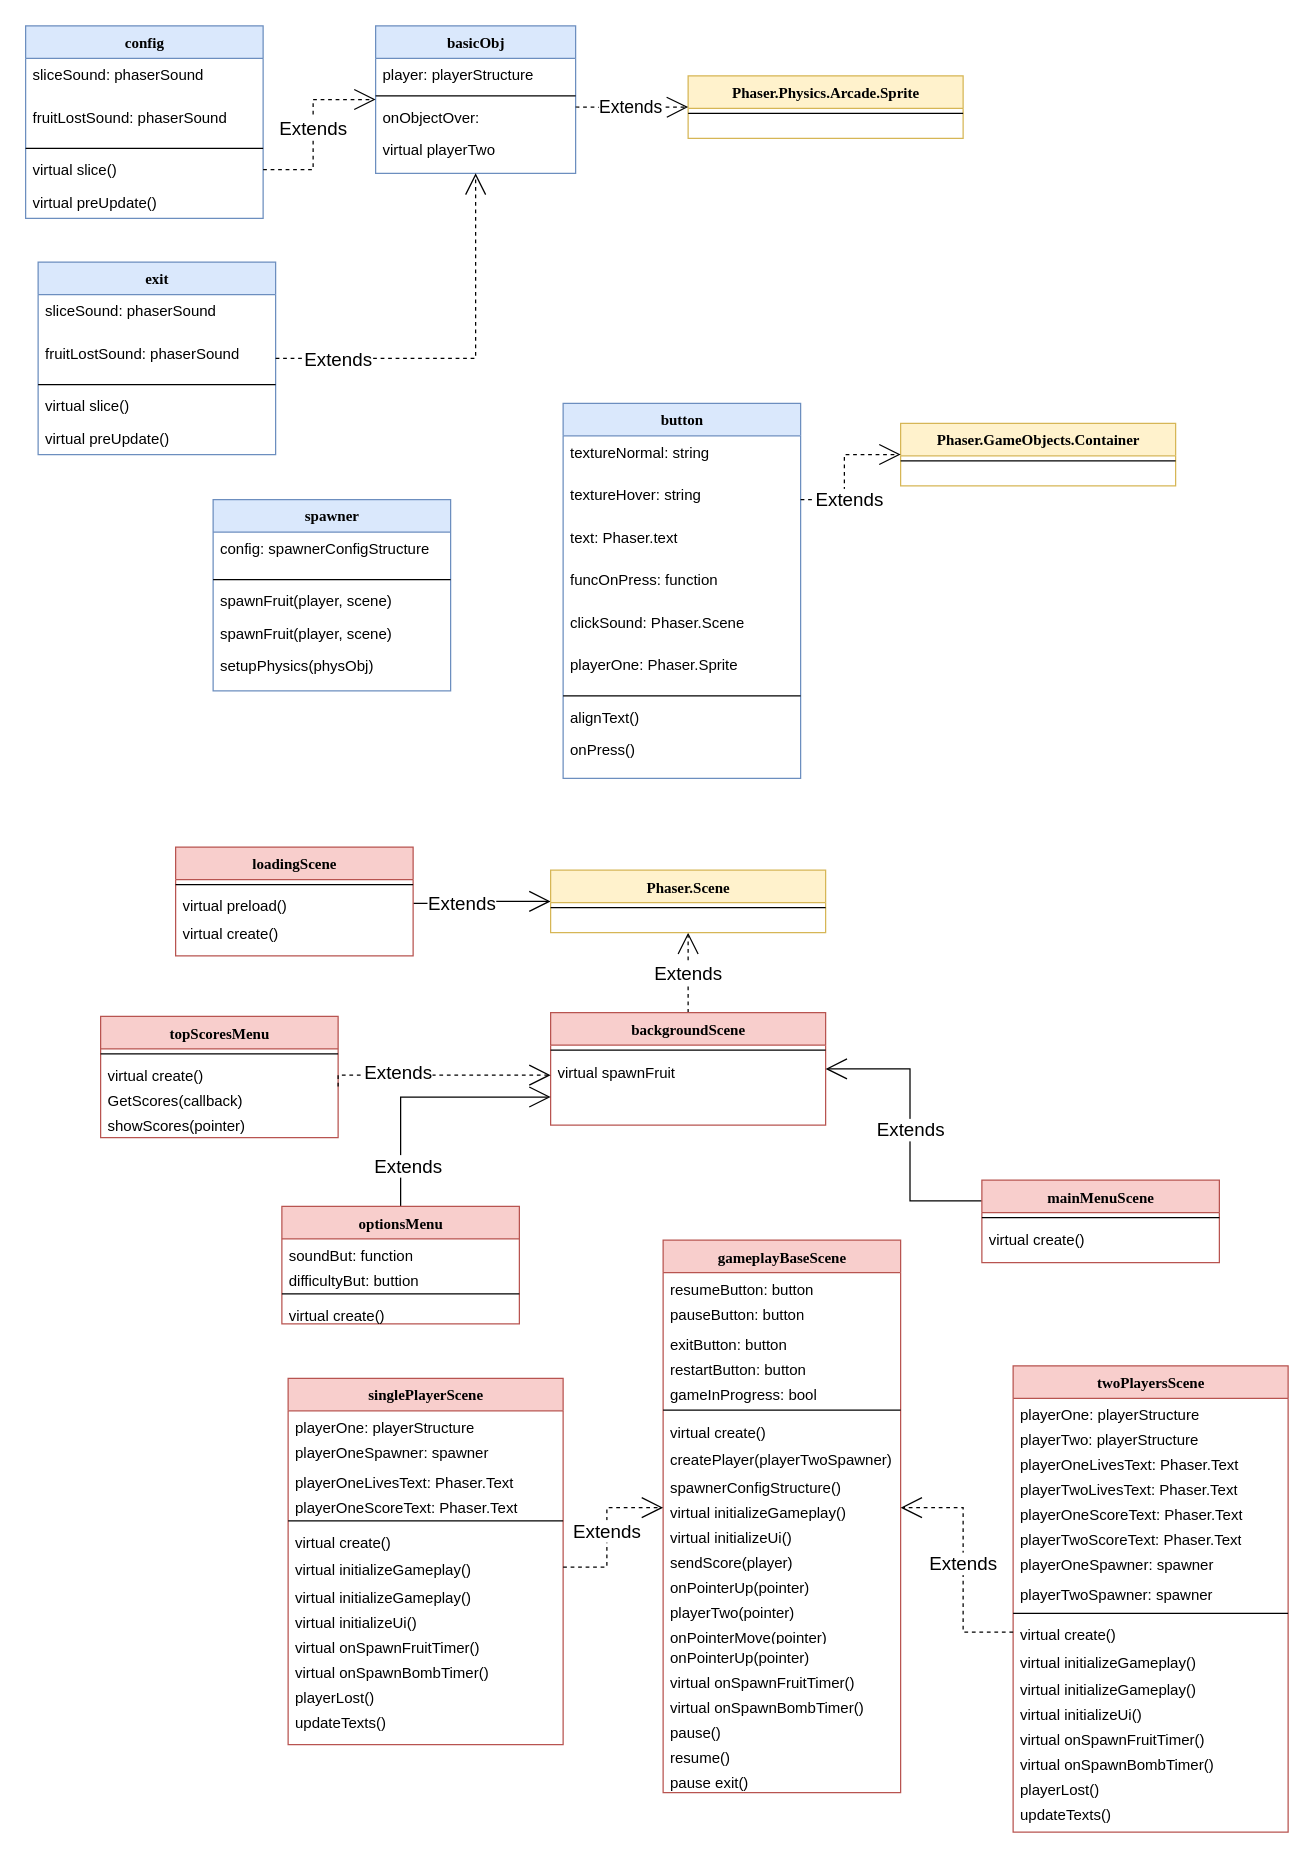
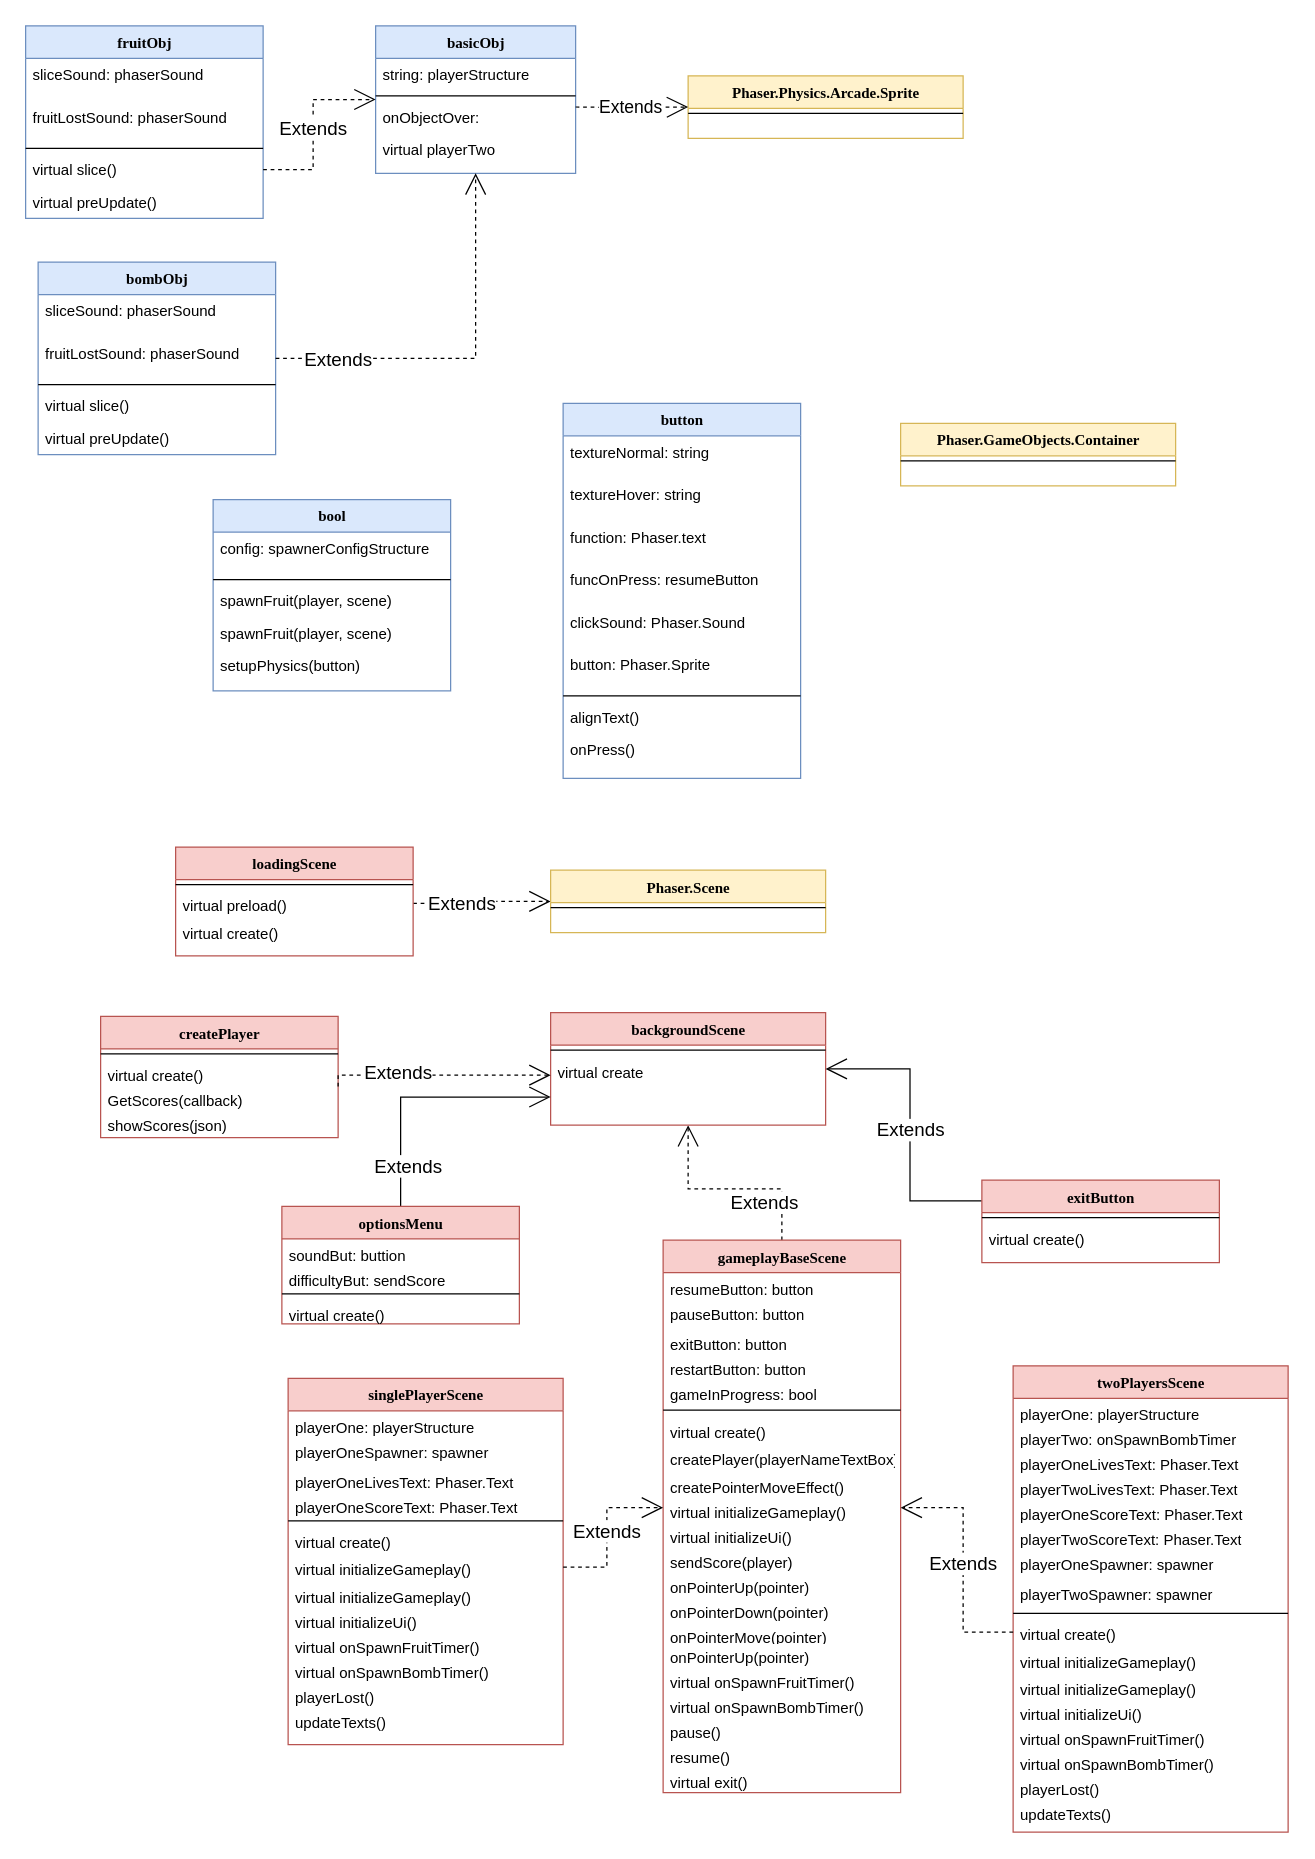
node "config": label "config" -> "fruitObj"
node "player: playerStructure": label "player: playerStructure" -> "string: playerStructure"
node "exit": label "exit" -> "bombObj"
edge "textureHover: string" -> "Phaser.GameObjects.Container": removed, label "Extends"
node "spawner": label "spawner" -> "bool"
node "text: Phaser.text": label "text: Phaser.text" -> "function: Phaser.text"
node "funcOnPress: function": label "funcOnPress: function" -> "funcOnPress: resumeButton"
node "clickSound: Phaser.Scene": label "clickSound: Phaser.Scene" -> "clickSound: Phaser.Sound"
node "playerOne: Phaser.Sprite": label "playerOne: Phaser.Sprite" -> "button: Phaser.Sprite"
node "setupPhysics(physObj)": label "setupPhysics(physObj)" -> "setupPhysics(button)"
edge "virtual preload()" -> "Phaser.Scene": style solid -> dashed
edge "backgroundScene" -> "Phaser.Scene": removed, label "Extends"
node "topScoresMenu": label "topScoresMenu" -> "createPlayer"
node "virtual spawnFruit": label "virtual spawnFruit" -> "virtual create"
node "showScores(pointer)": label "showScores(pointer)" -> "showScores(json)"
edge "gameplayBaseScene" -> "backgroundScene": added, label "Extends"
node "mainMenuScene": label "mainMenuScene" -> "exitButton"
node "soundBut: function": label "soundBut: function" -> "soundBut: buttion"
node "difficultyBut: buttion": label "difficultyBut: buttion" -> "difficultyBut: sendScore"
node "playerTwo: playerStructure": label "playerTwo: playerStructure" -> "playerTwo: onSpawnBombTimer"
node "createPlayer(playerTwoSpawner)": label "createPlayer(playerTwoSpawner)" -> "createPlayer(playerNameTextBox)"
node "spawnerConfigStructure()": label "spawnerConfigStructure()" -> "createPointerMoveEffect()"
node "playerTwo(pointer)": label "playerTwo(pointer)" -> "onPointerDown(pointer)"
node "pause exit()": label "pause exit()" -> "virtual exit()"
